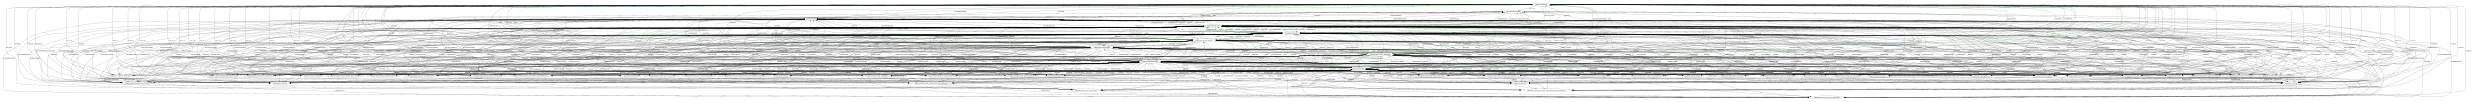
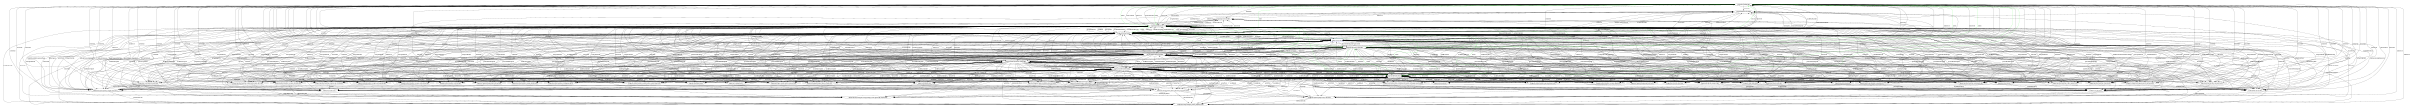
edge "/pages/shopmall/index" -> "/pages/recharge/recharge-payment/index": removed, label "switchTab"
edge "/pages/member/member-index/index" -> "/pages/payaccount/index": now "/pages/settleaccount/index" -> "/pages/payaccount/index"
